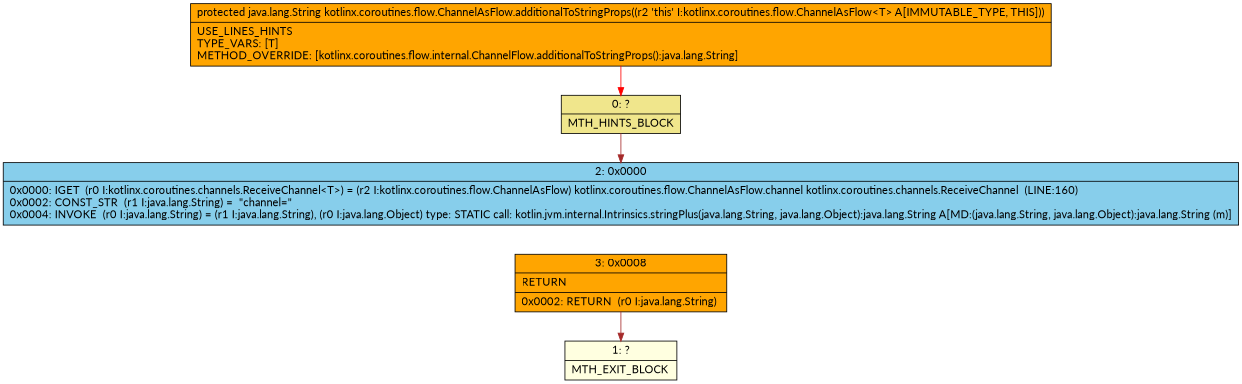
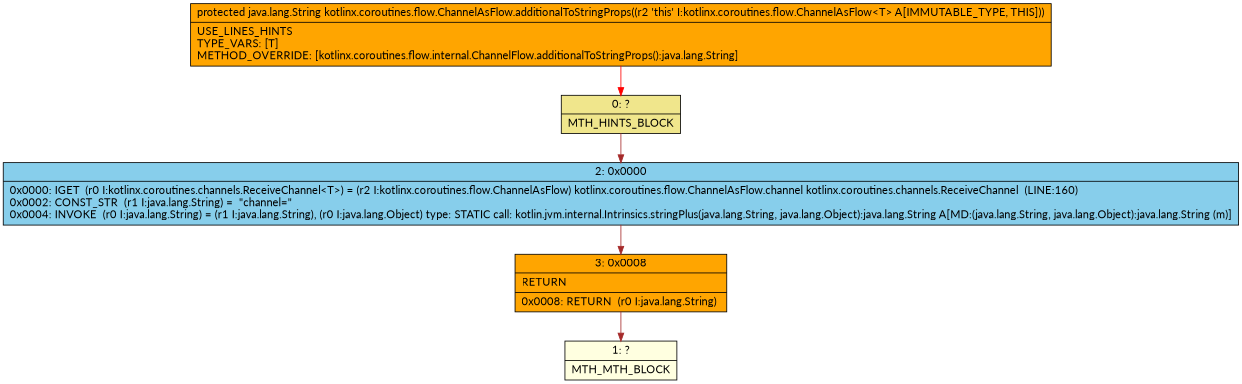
edge "2: 0x0000" -> "3: 0x0008": added
node "3: 0x0008": text "0x0002: RETURN  (r0 I:java.lang.String)" -> "0x0008: RETURN  (r0 I:java.lang.String)"
node "1: ?": text "MTH_EXIT_BLOCK" -> "MTH_MTH_BLOCK"
